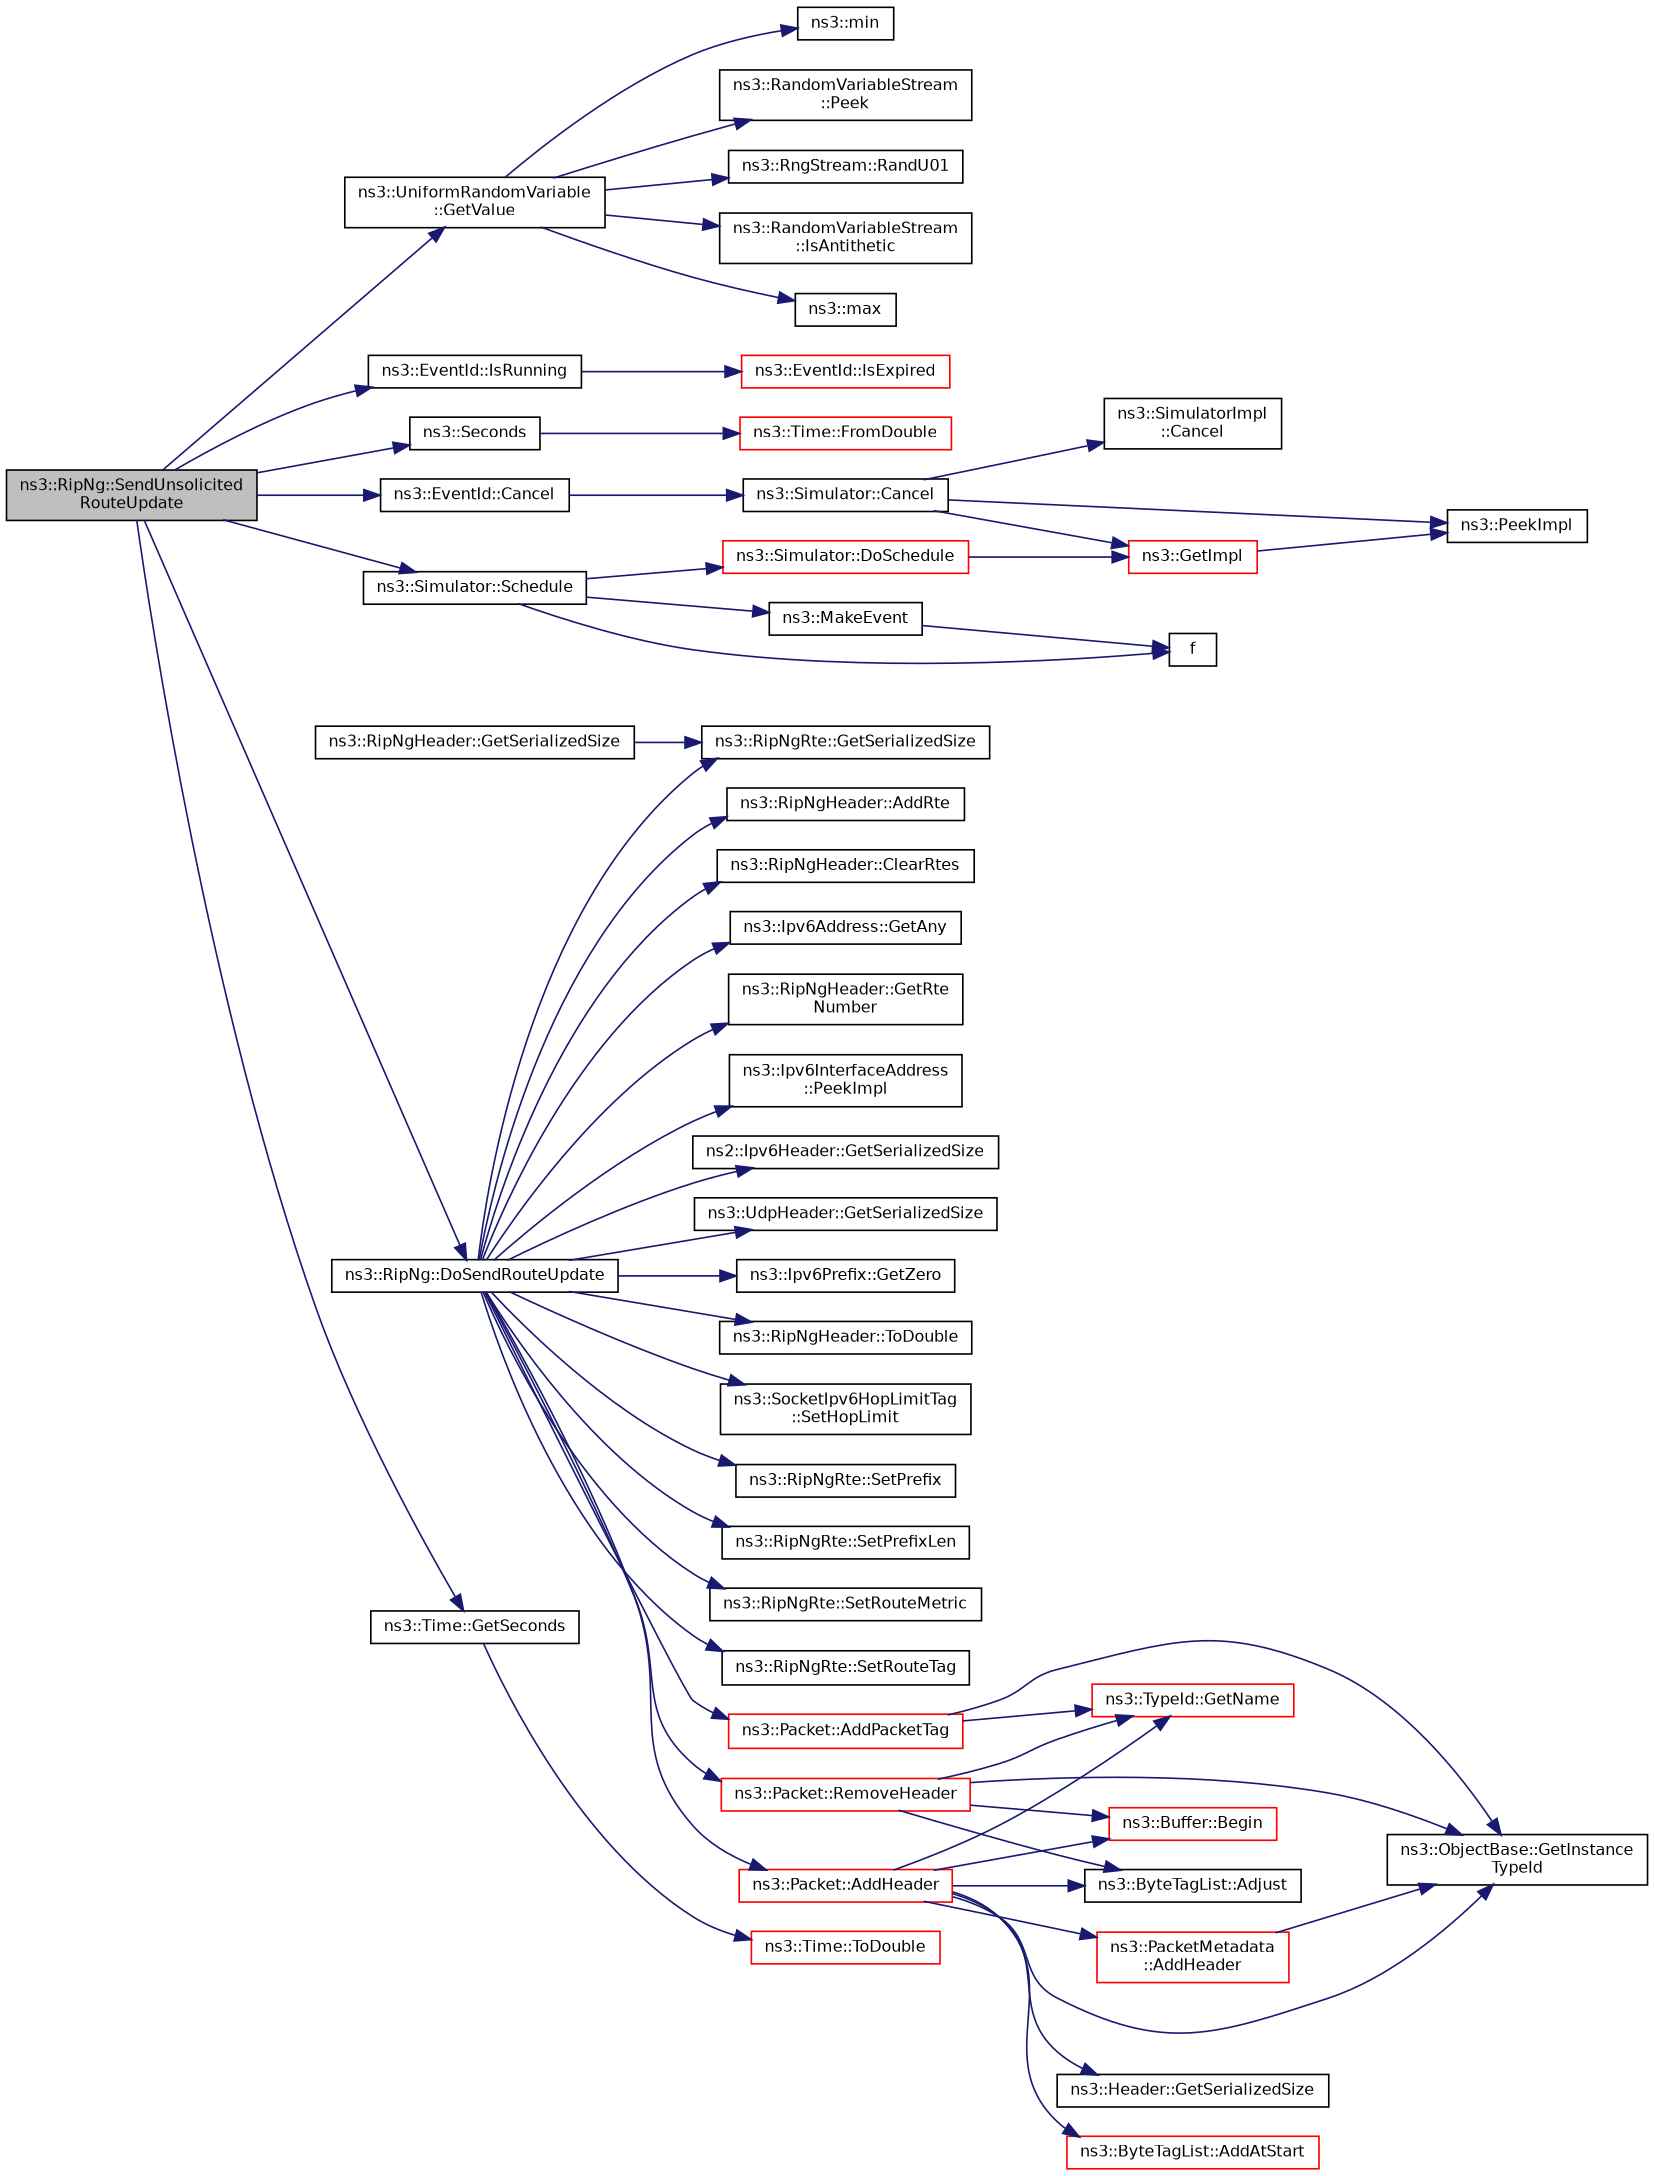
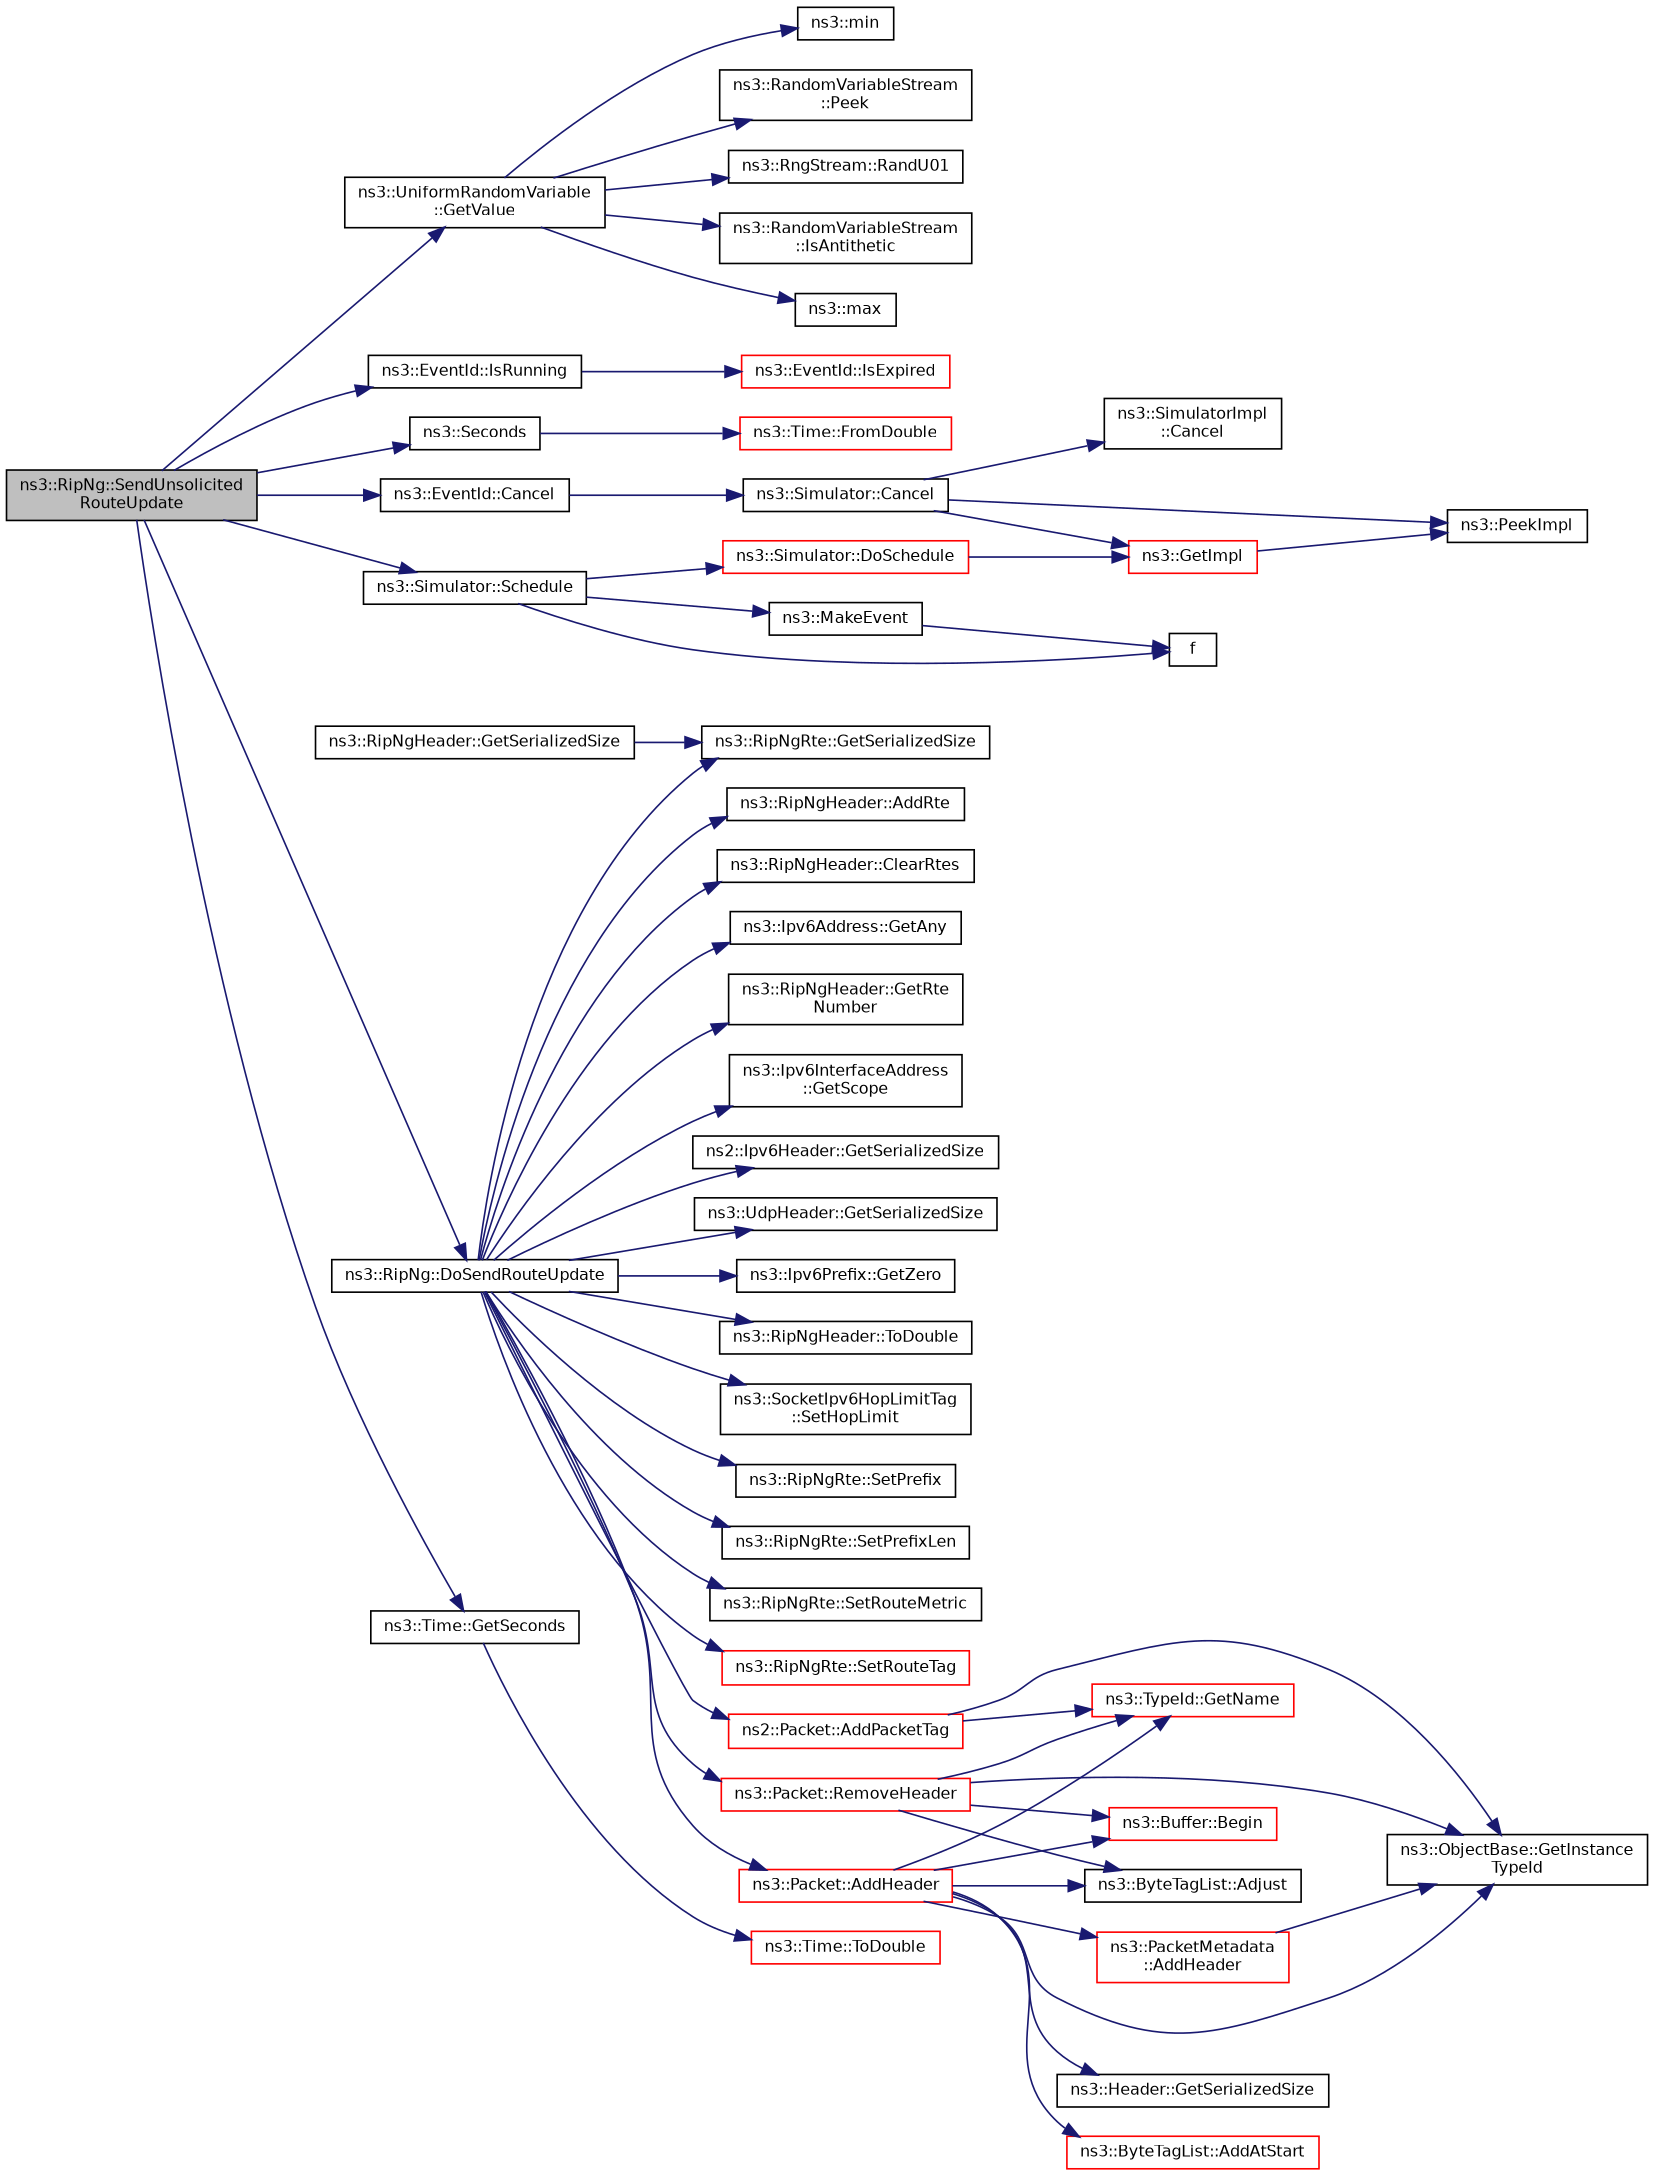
node "ns3::Ipv6InterfaceAddress ::PeekImpl": label "ns3::Ipv6InterfaceAddress ::PeekImpl" -> "ns3::Ipv6InterfaceAddress ::GetScope"
node "ns3::RipNgRte::SetRouteTag": color black -> red
node "ns3::Packet::AddPacketTag": label "ns3::Packet::AddPacketTag" -> "ns2::Packet::AddPacketTag"
